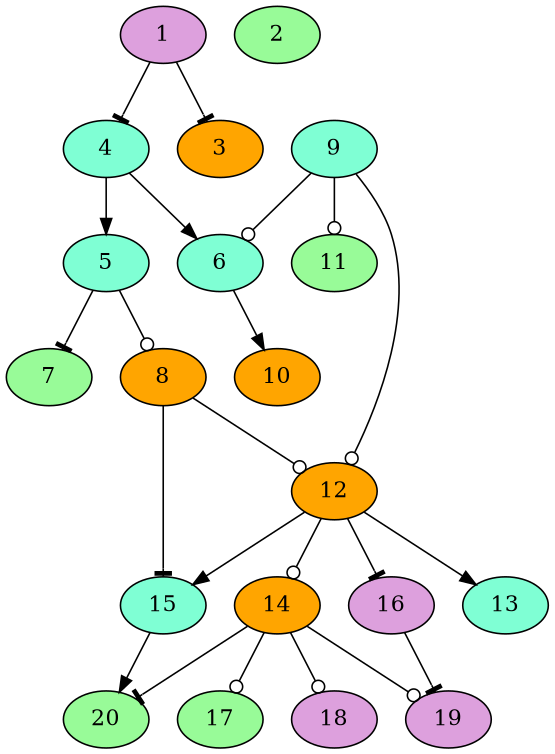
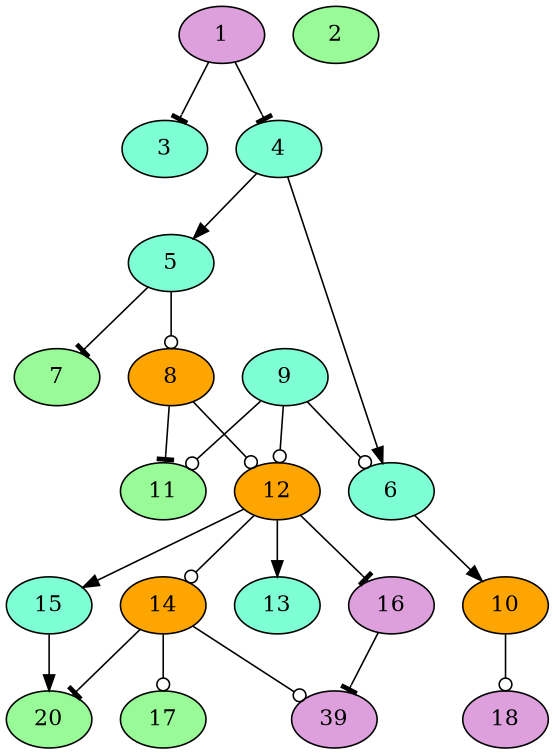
node "3": fillcolor orange -> aquamarine
edge "8" -> "15": now "8" -> "11"
edge "14" -> "18": now "10" -> "18"
node "19": label "19" -> "39"
